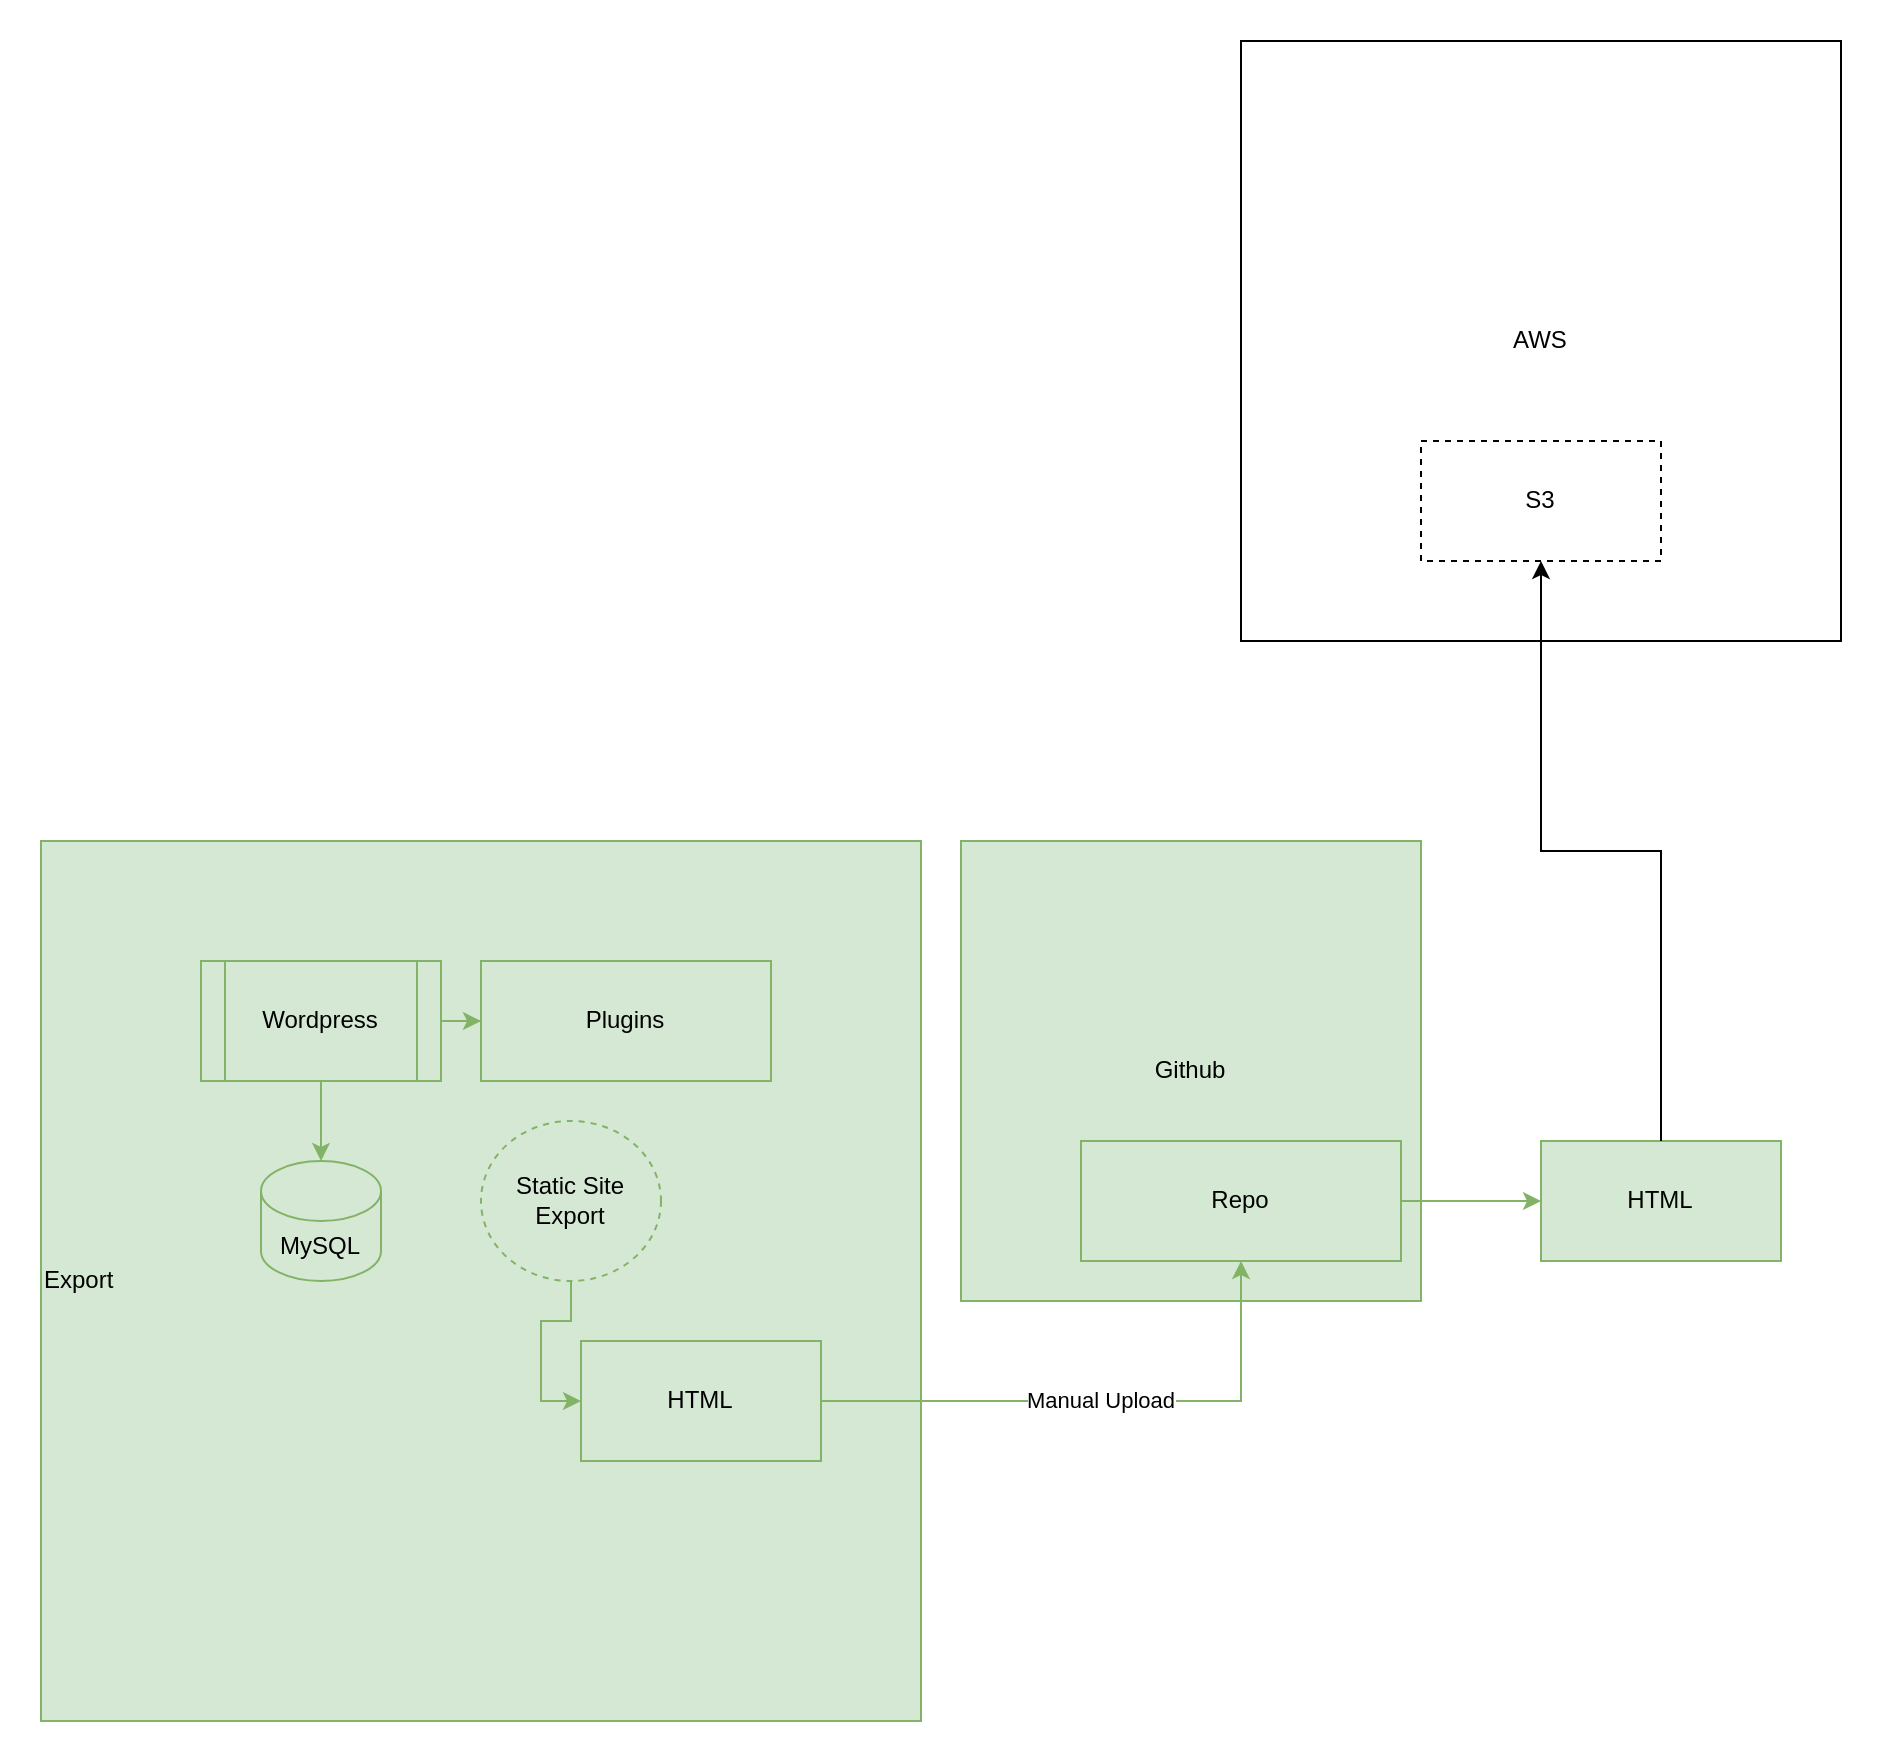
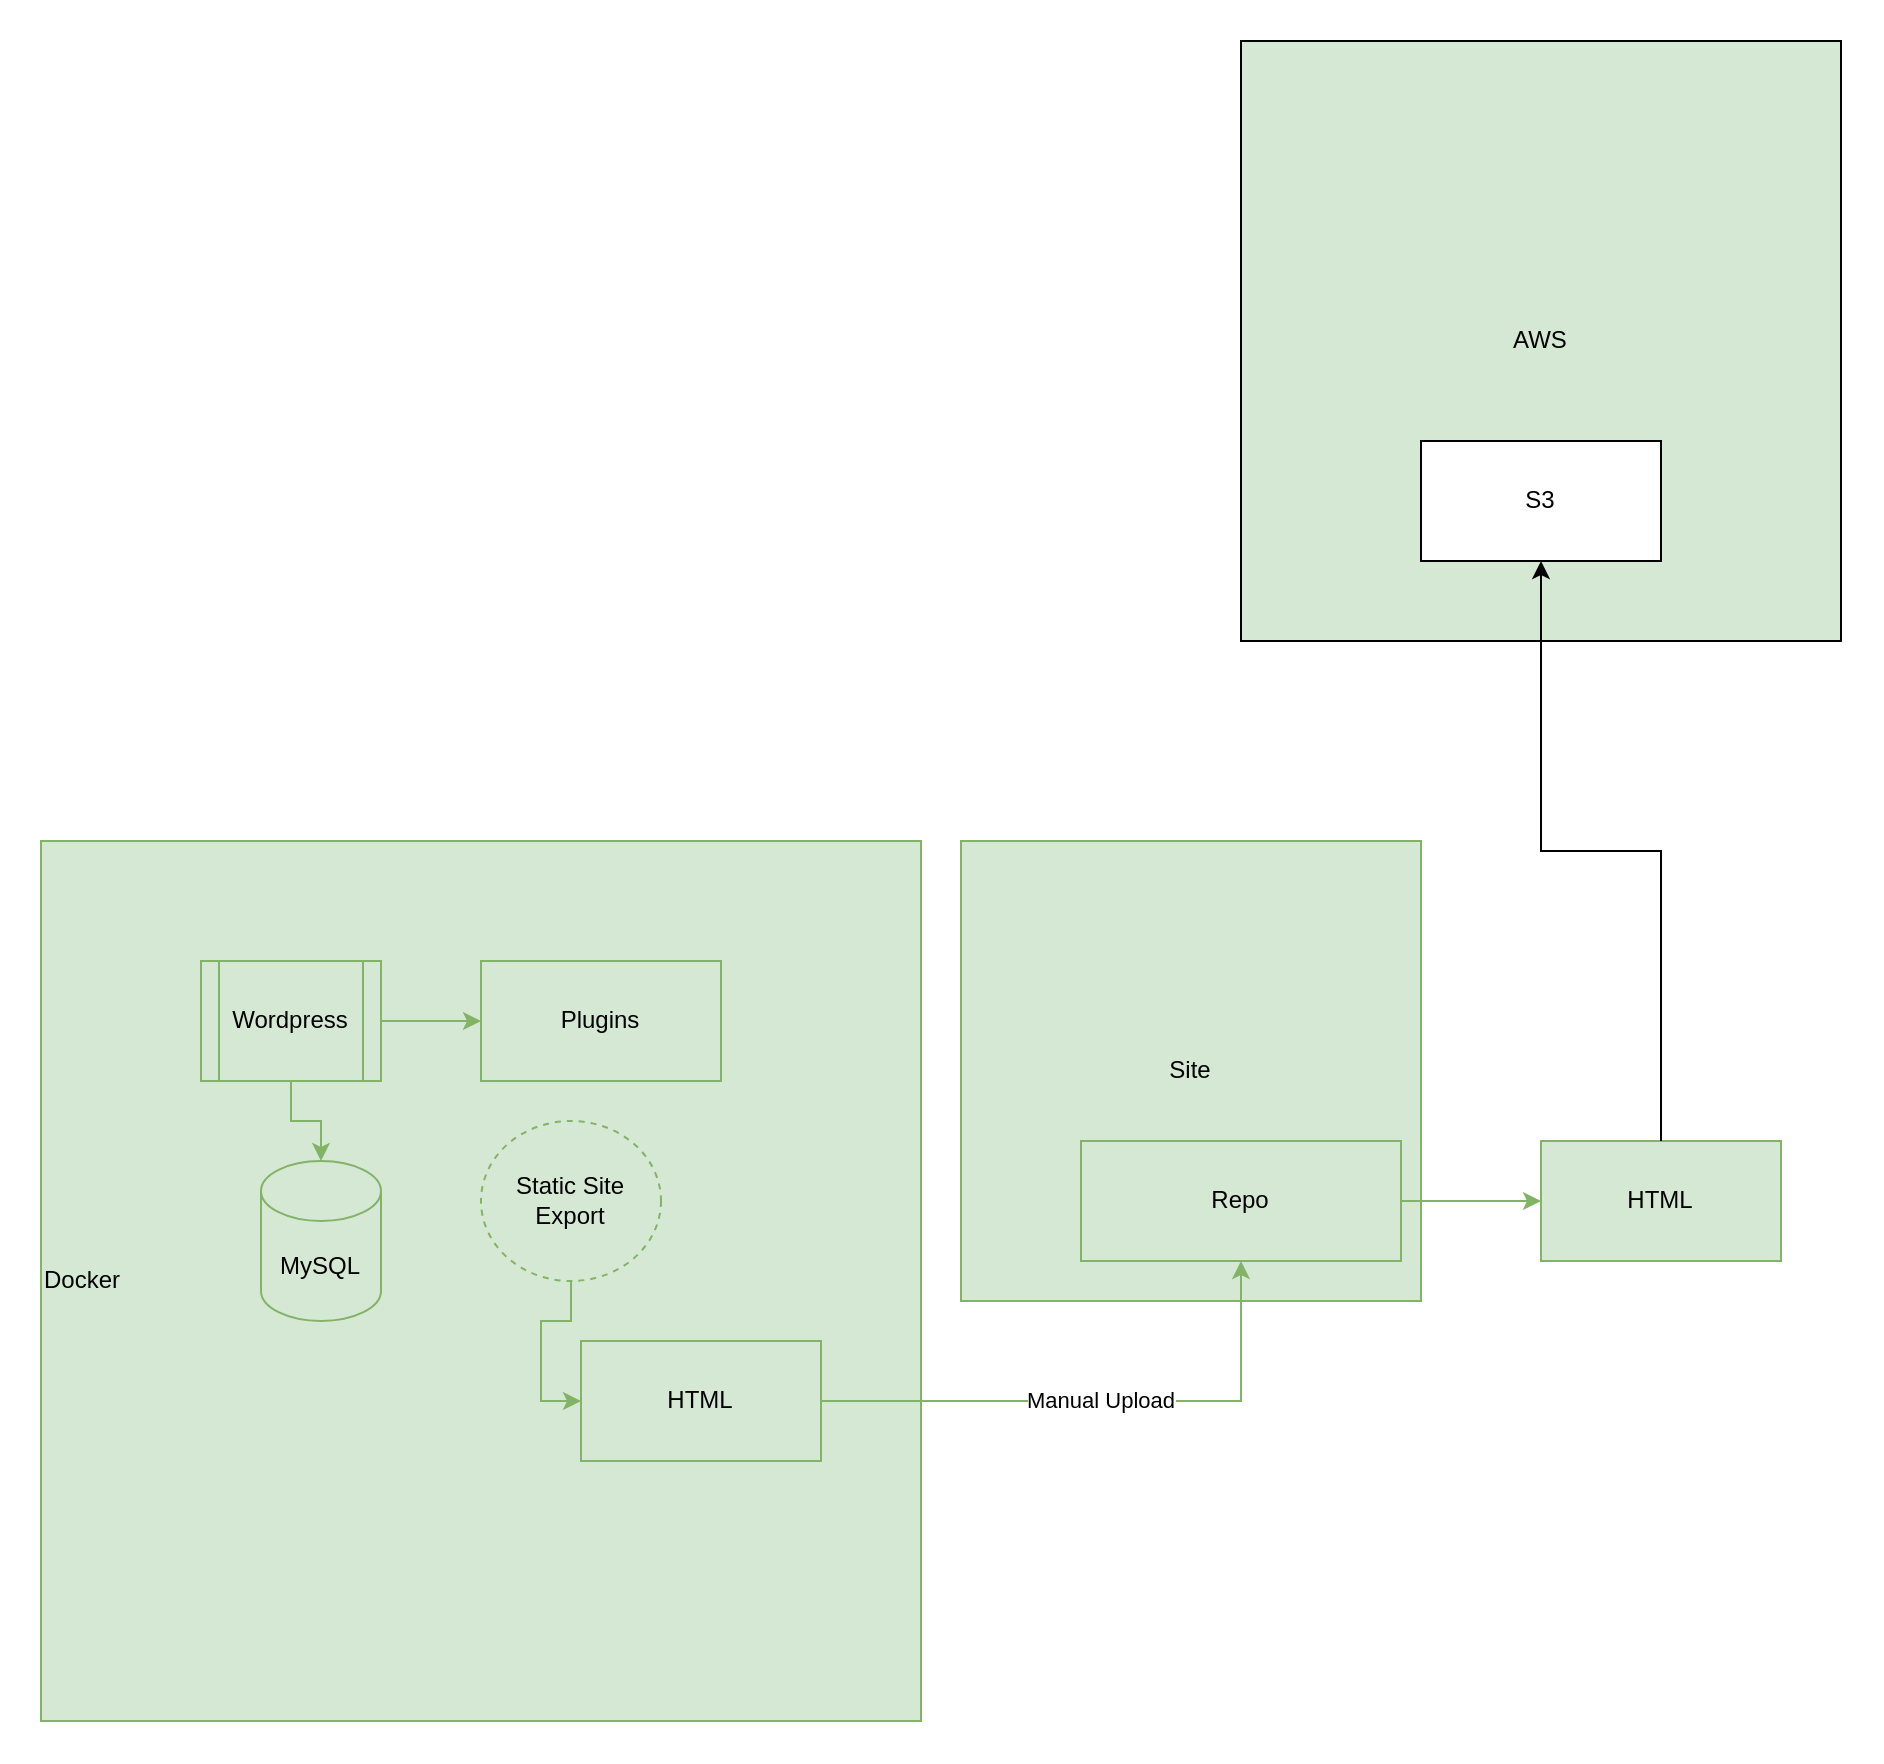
node "AWS": fillcolor #ffffff -> #d5e8d4
node "S3": style dashed -> solid
node "Wordpress": size 240x120 -> 180x120
node "Plugins": size 290x120 -> 240x120
node "Github": label "Github" -> "Site"
node "MySQL": size 120x120 -> 120x160
node "Export": label "Export" -> "Docker"
